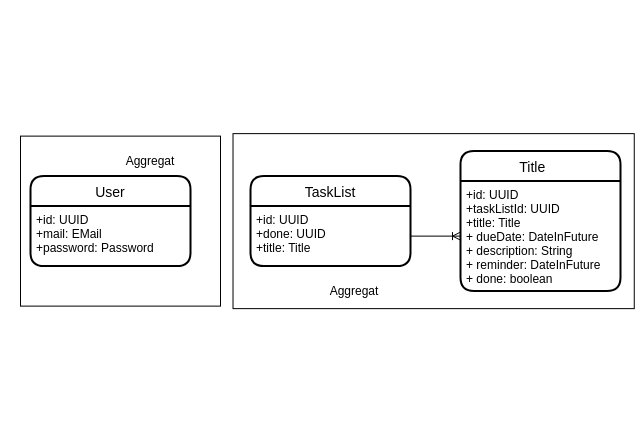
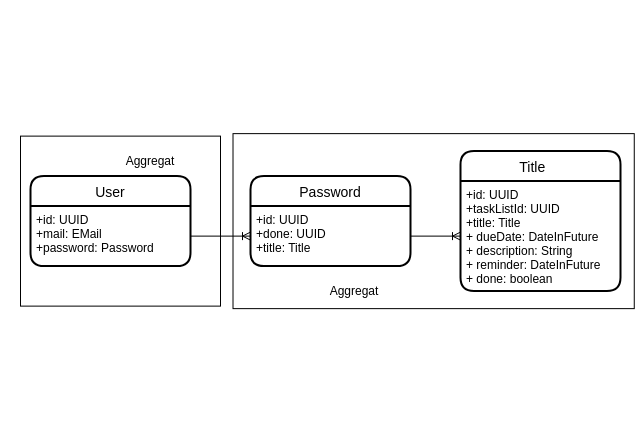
node "TaskList": label "TaskList" -> "Password"
edge "+id: UUID +mail: EMail +password: Password" -> "+id: UUID +done: UUID +title: Title": added
